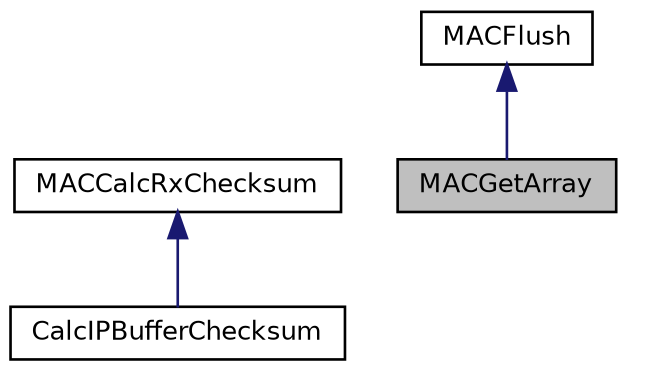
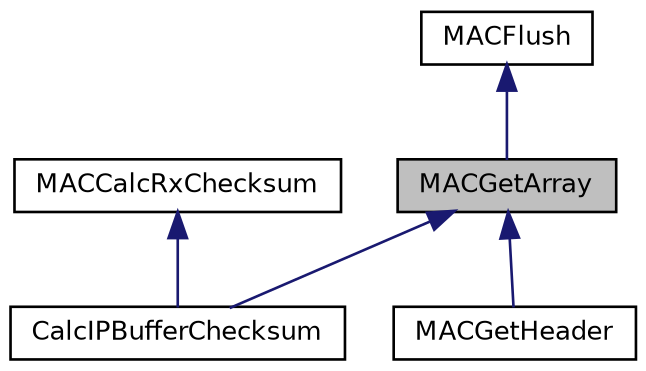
edge "CalcIPBufferChecksum" -> "MACGetArray": added
node "MACGetHeader": added
